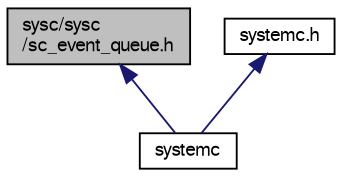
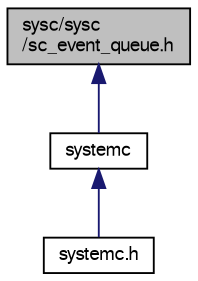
edge "systemc" -> "systemc.h": reversed
